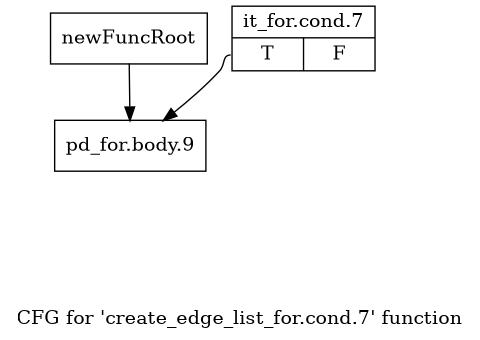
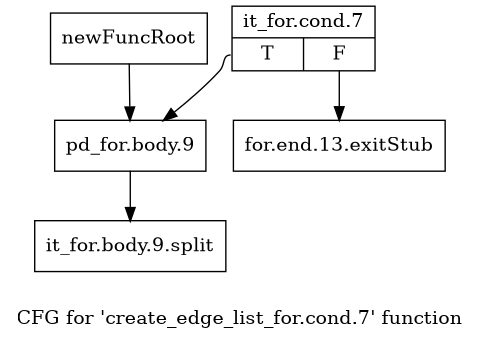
node "for.end.13.exitStub": added
node "it_for.body.9.split": added
